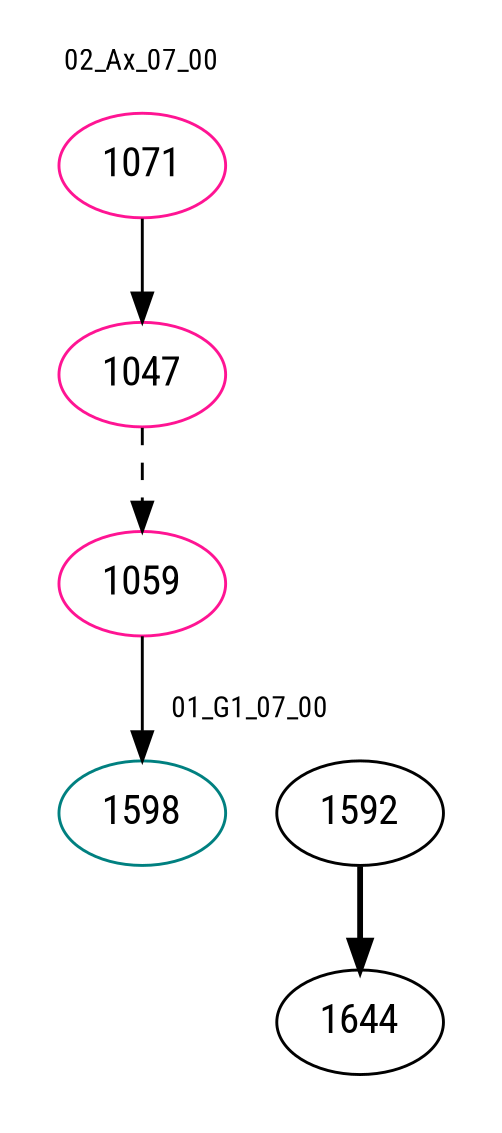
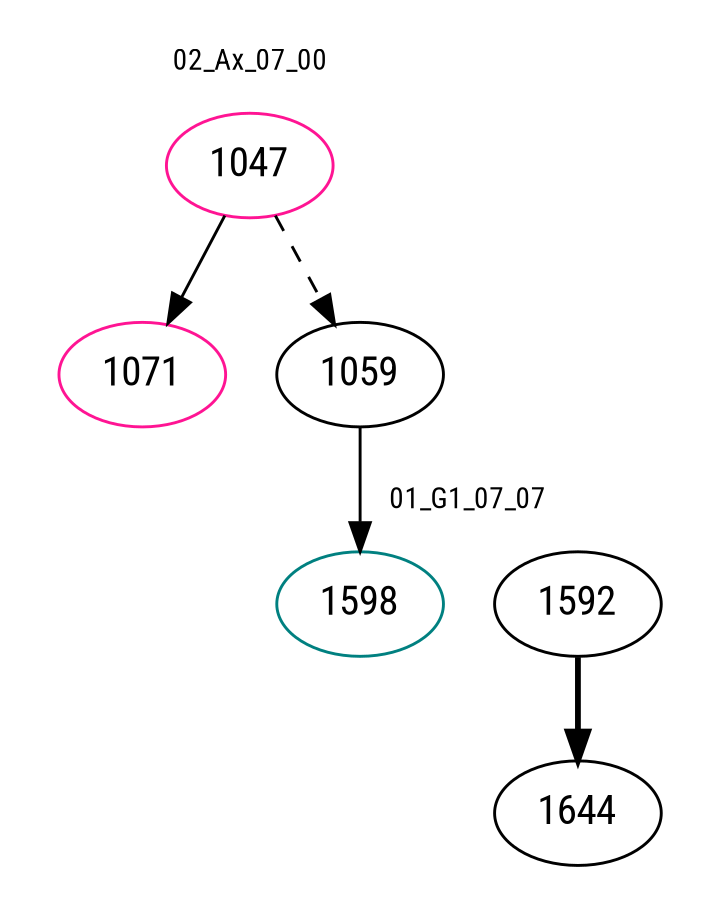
edge "1071" -> "1047": reversed
node "1059": color deeppink -> black
cluster "01_G1_07_00": label "01_G1_07_00" -> "01_G1_07_07"
